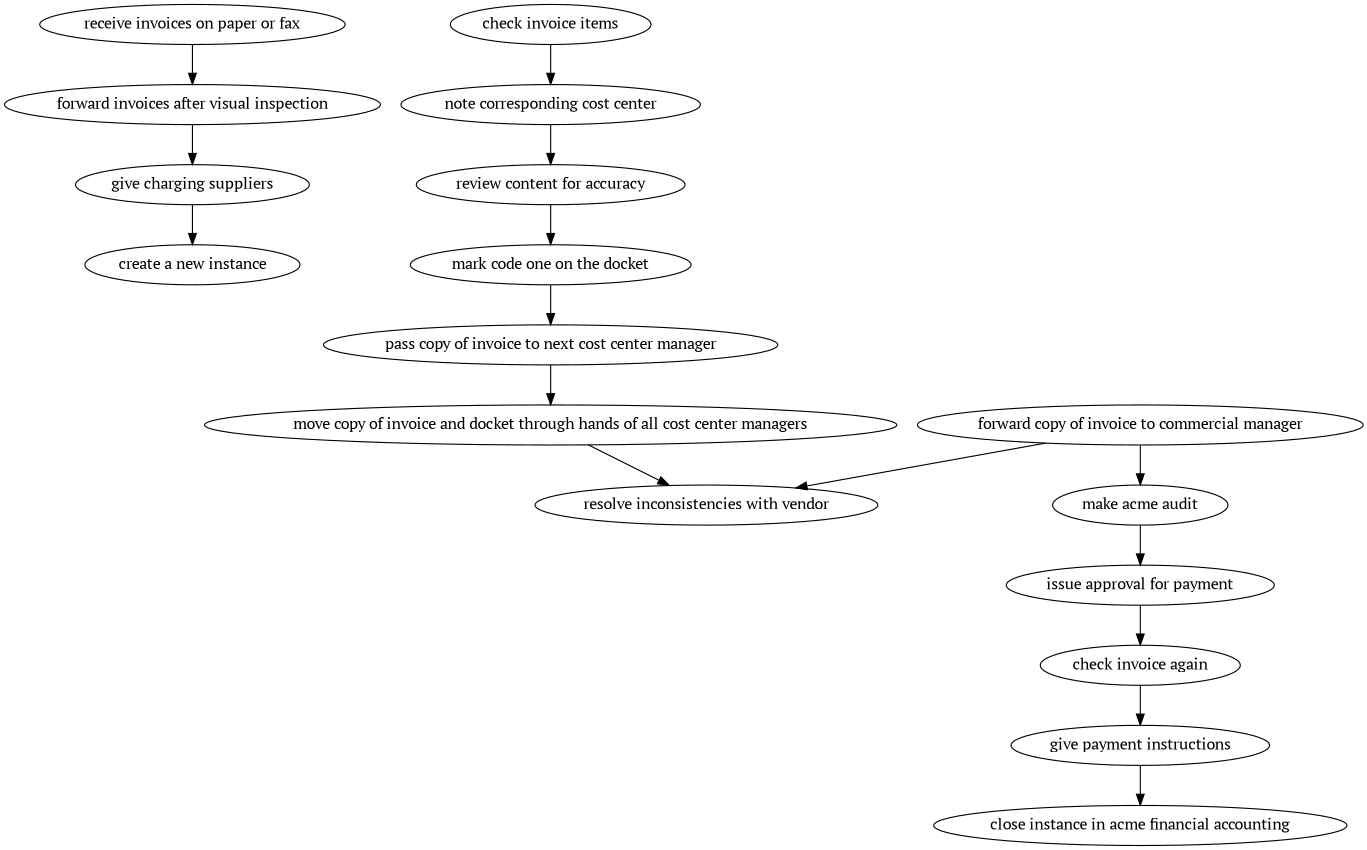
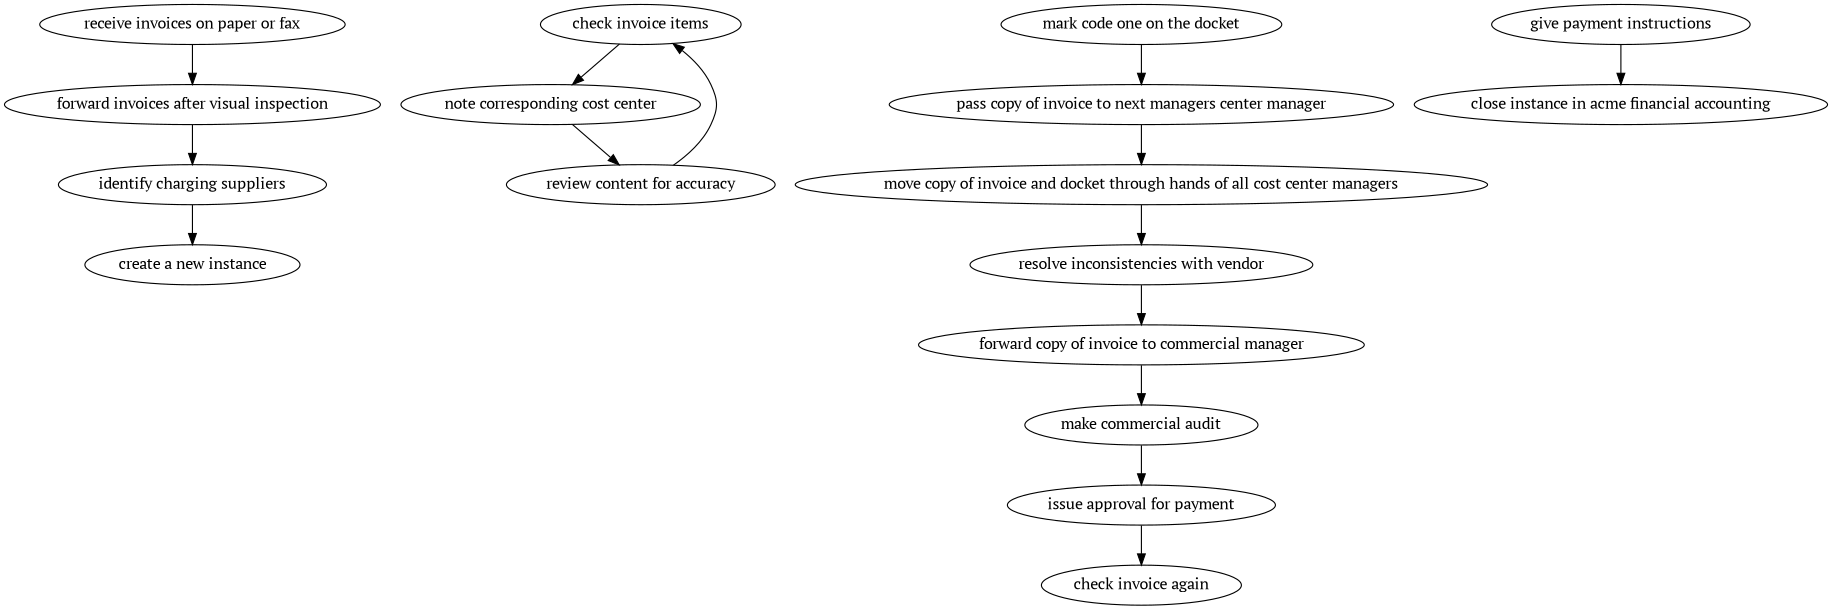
node "give charging suppliers": label "give charging suppliers" -> "identify charging suppliers"
edge "review content for accuracy" -> "mark code one on the docket": now "review content for accuracy" -> "check invoice items"
node "pass copy of invoice to next cost center manager": label "pass copy of invoice to next cost center manager" -> "pass copy of invoice to next managers center manager"
edge "forward copy of invoice to commercial manager" -> "resolve inconsistencies with vendor": reversed
node "make acme audit": label "make acme audit" -> "make commercial audit"
edge "check invoice again" -> "give payment instructions": removed
